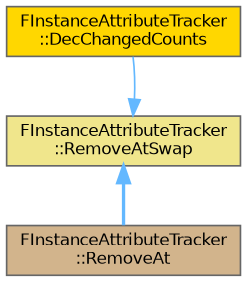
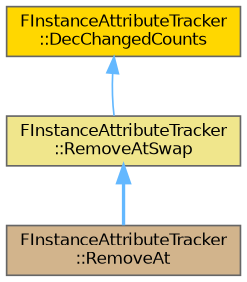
edge "FInstanceAttributeTracker ::DecChangedCounts" -> "FInstanceAttributeTracker ::RemoveAtSwap": reversed
